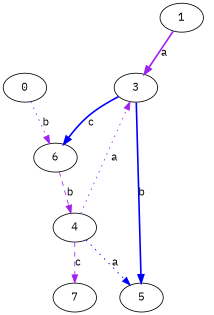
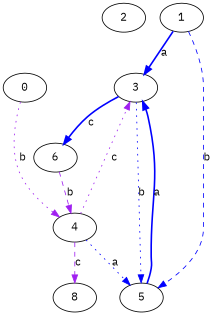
node "2": added
edge "1" -> "3": color purple -> blue
edge "0" -> "6": now "0" -> "4"
edge "4" -> "3": label "a" -> "c"
edge "1" -> "5": added, label "b"
edge "3" -> "5": style bold -> dotted
edge "5" -> "3": added, label "a"
node "7": label "7" -> "8"
